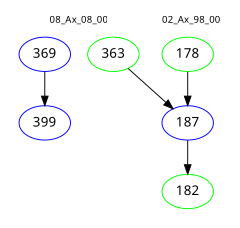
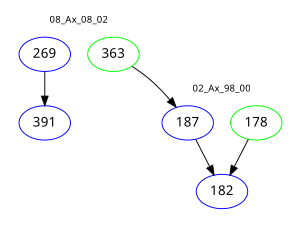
cluster "08_Ax_08_00": label "08_Ax_08_00" -> "08_Ax_08_02"
node "369": label "369" -> "269"
edge "178" -> "187": now "178" -> "182"
node "399": label "399" -> "391"
node "182": color green -> blue
